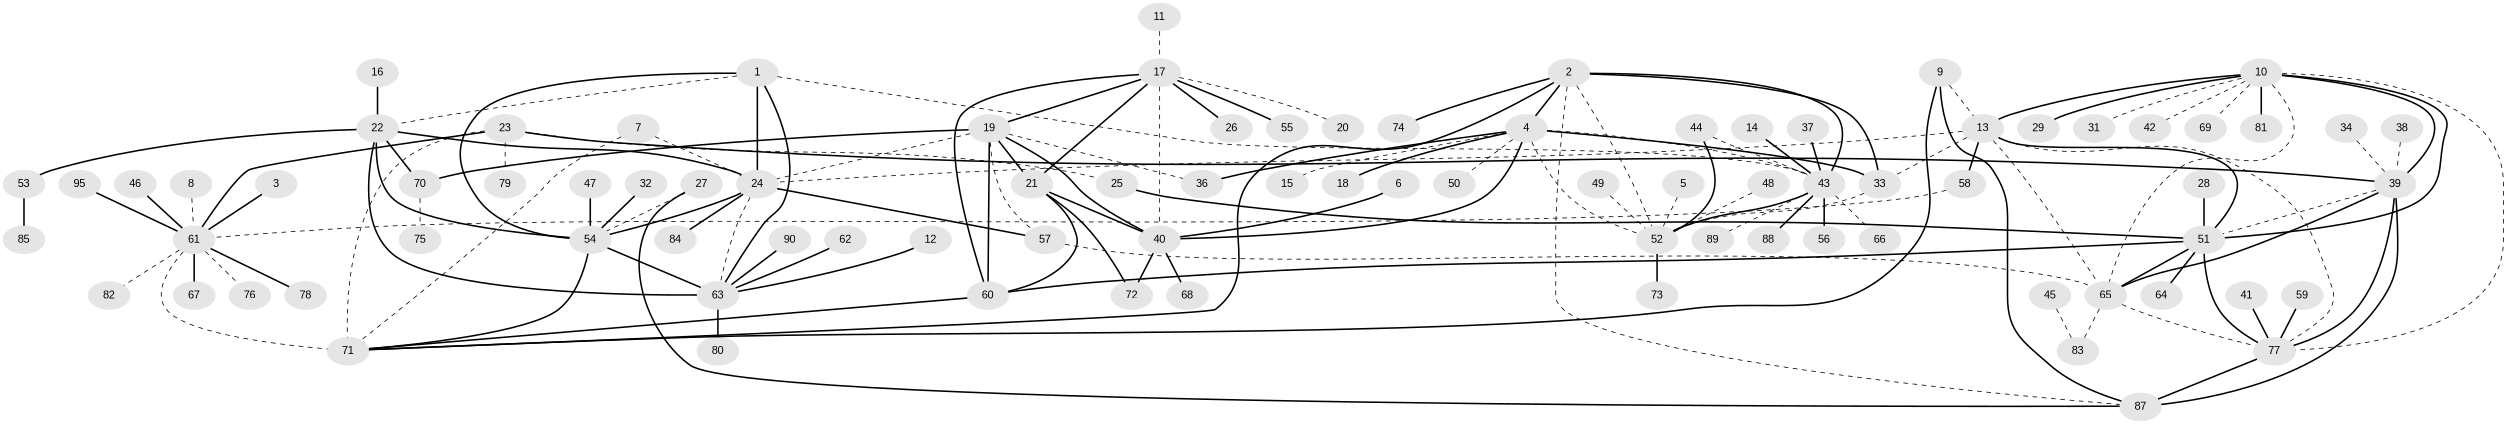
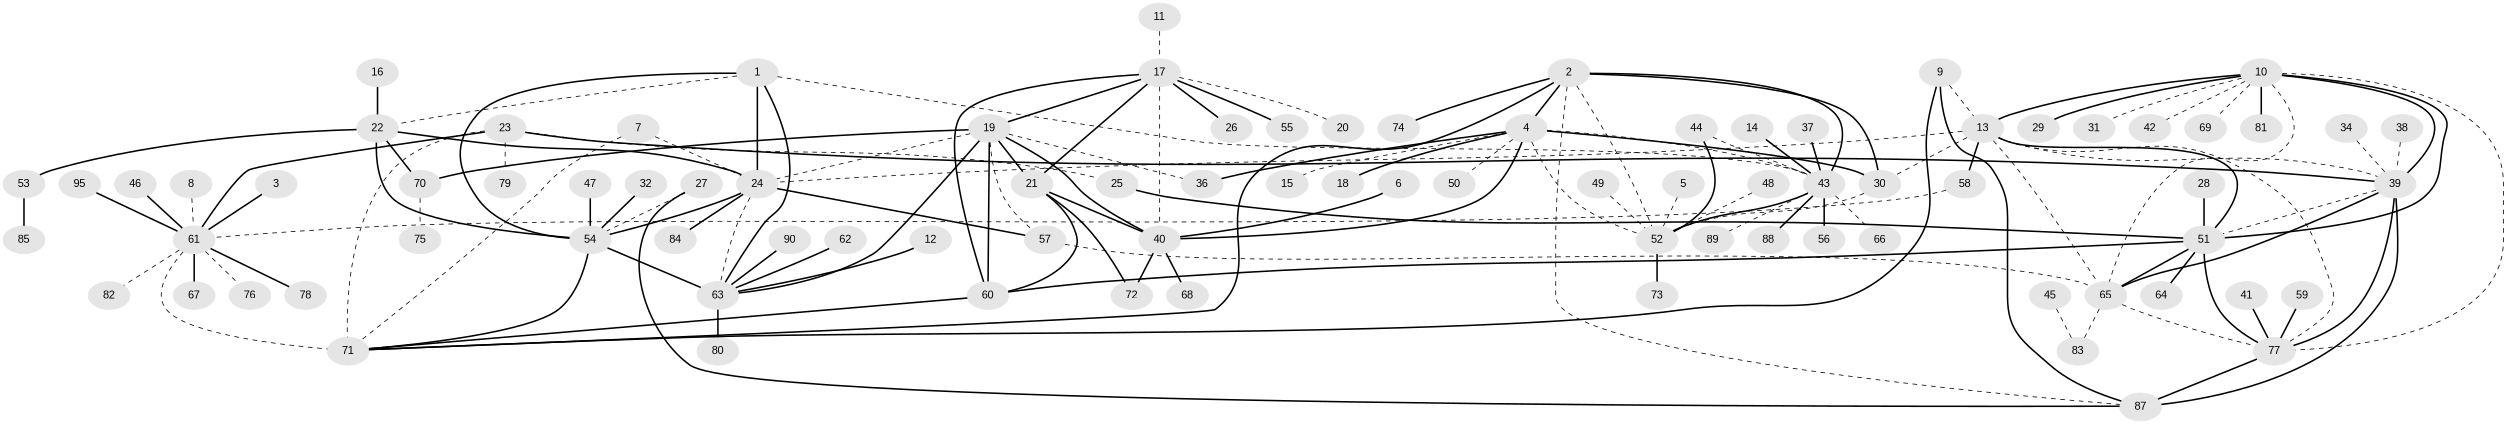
edge "13" -- "39": added
node "33": label "33" -> "30"
edge "22" -- "63": now "19" -- "63"
